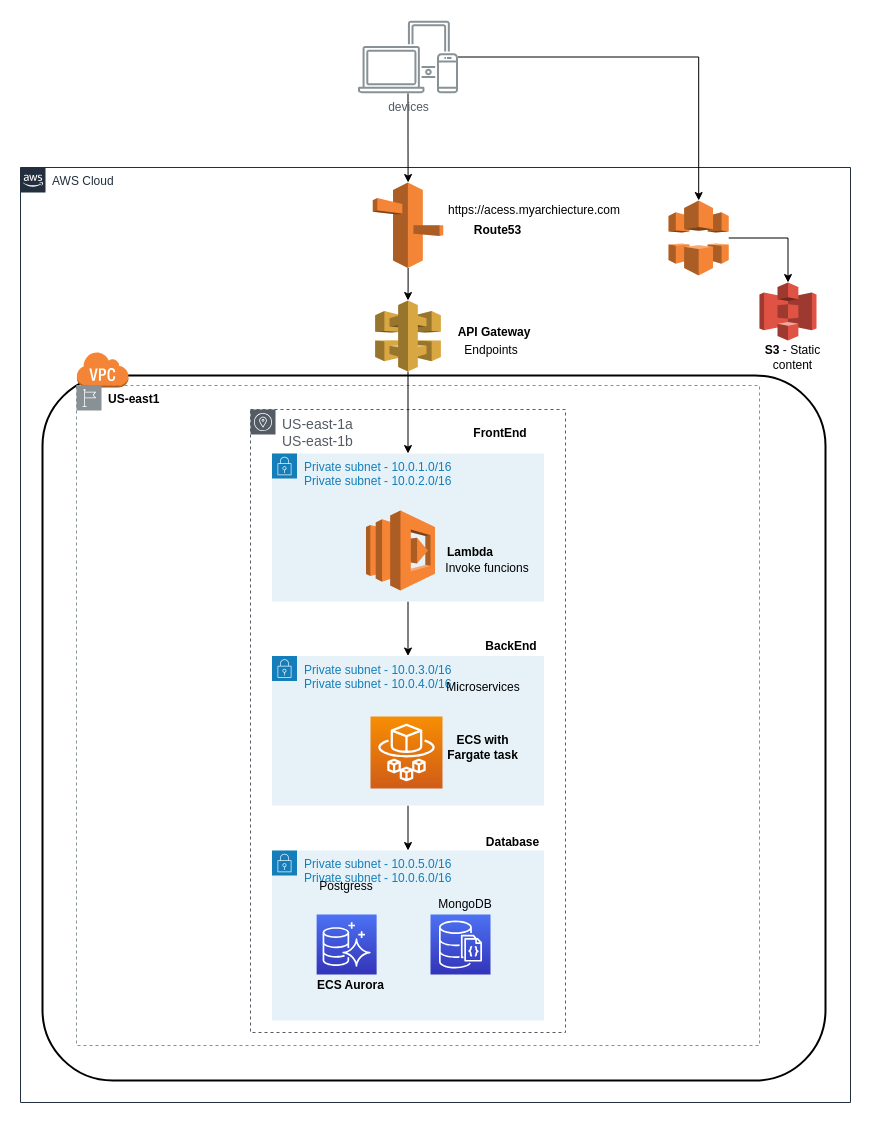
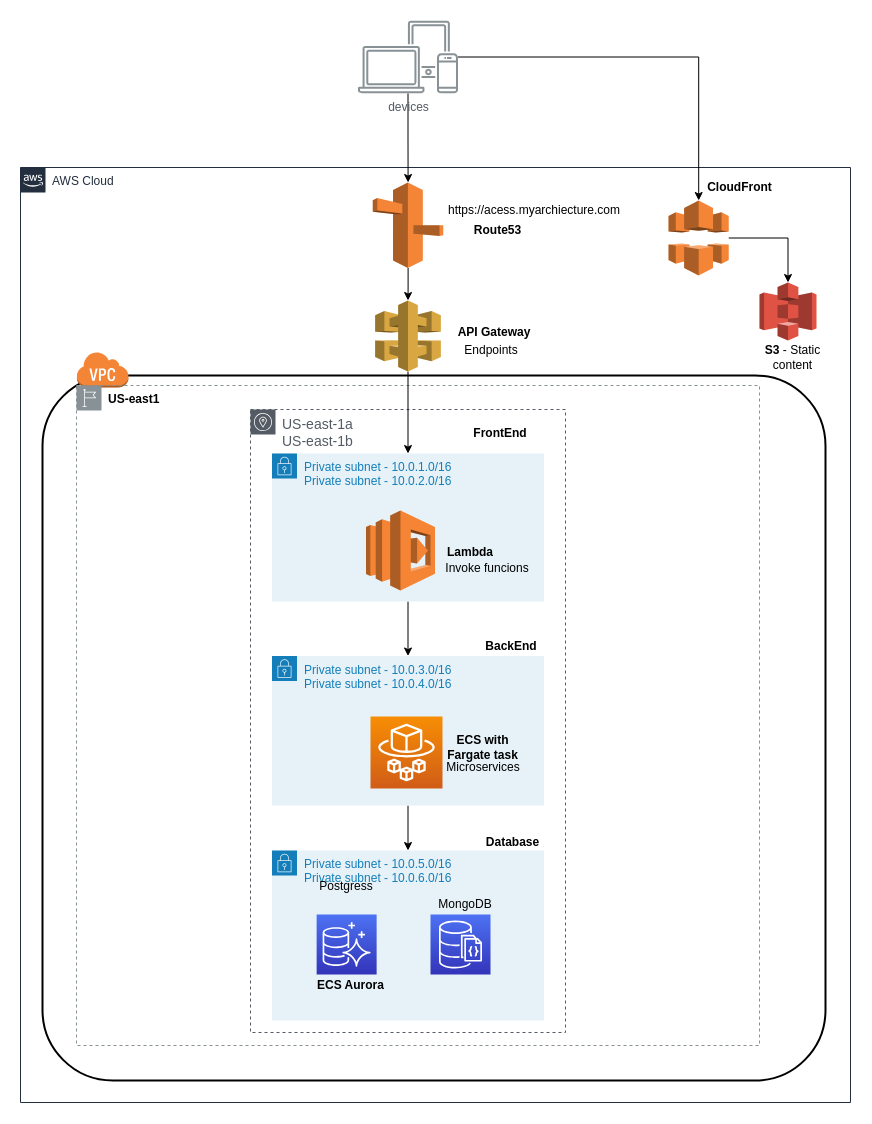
node "CloudFront": added
node "Microservices": moved (484, 688) -> (484, 768)
